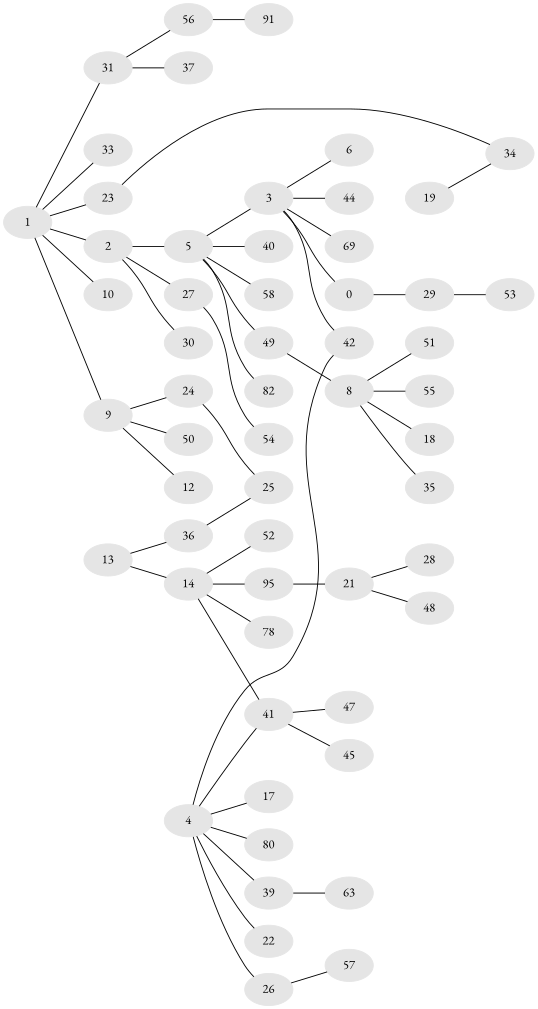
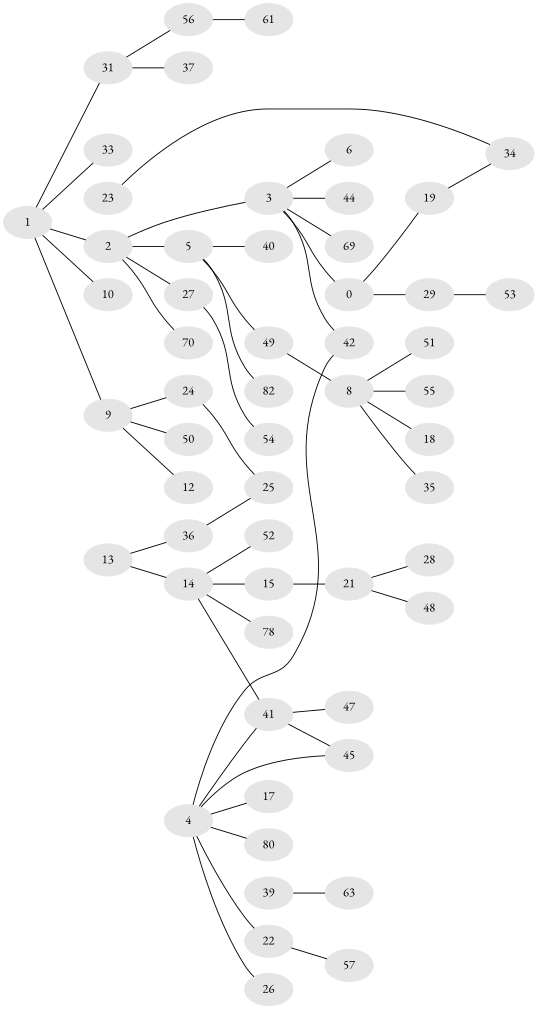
node "91": label "91" -> "61"
edge "23" -- "1": removed
edge "3" -- "5": now "3" -- "2"
edge "19" -- "0": added
node "58": removed
node "30": label "30" -> "70"
node "95": label "95" -> "15"
edge "4" -- "39": now "4" -- "45"
edge "57" -- "26": now "57" -- "22"
